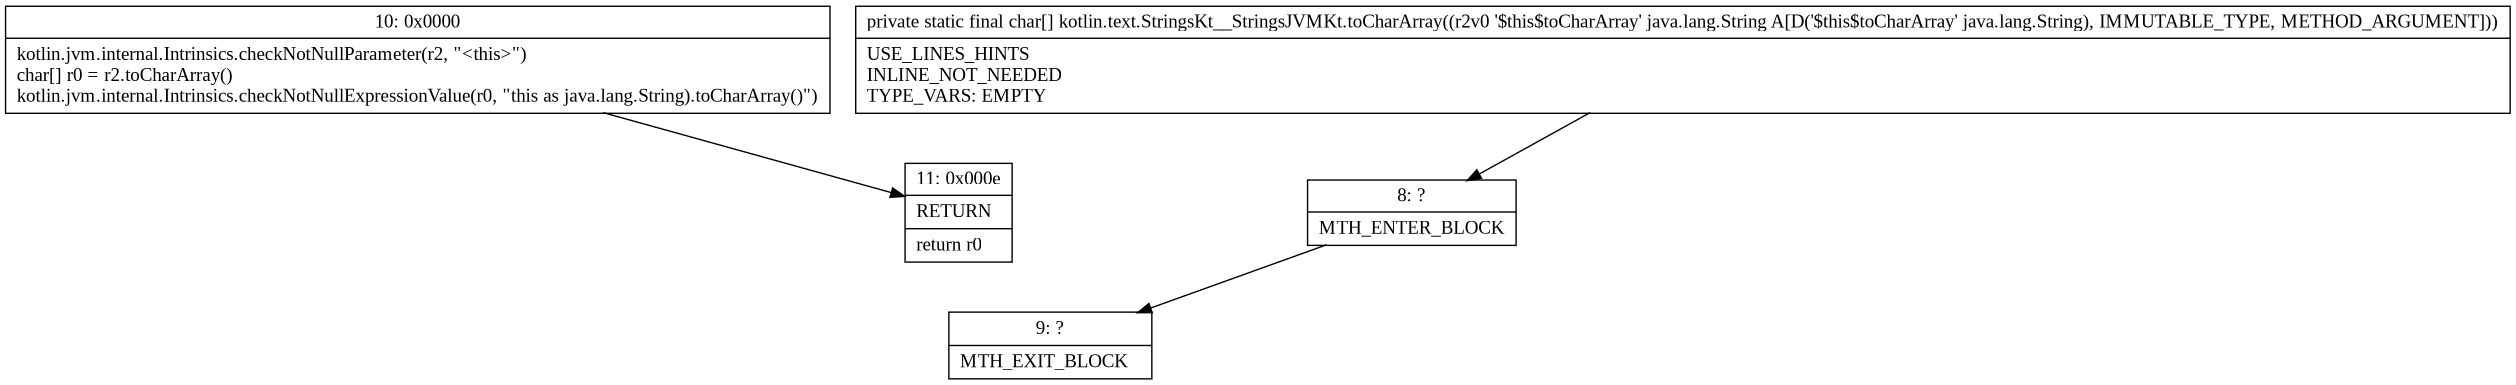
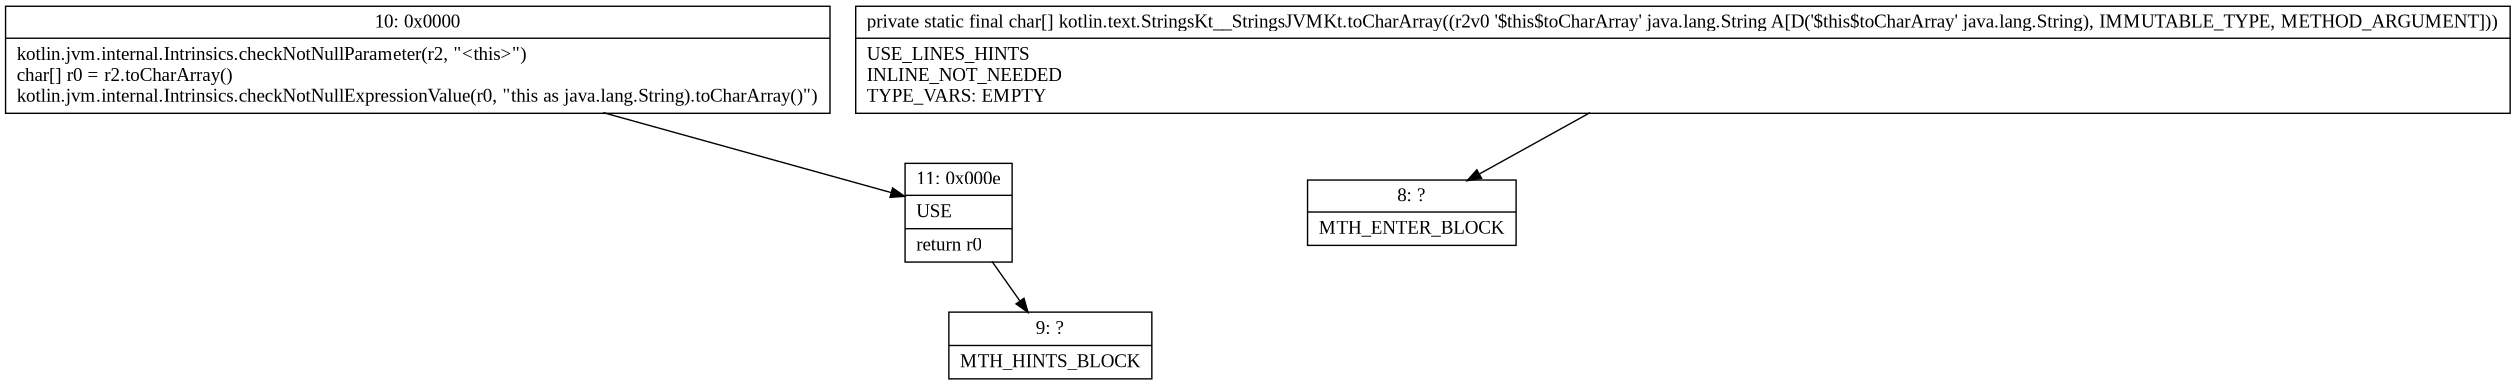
node "11: 0x000e": text "RETURN" -> "USE"
edge "8: ?" -> "9: ?": now "11: 0x000e" -> "9: ?"
node "9: ?": text "MTH_EXIT_BLOCK" -> "MTH_HINTS_BLOCK"
